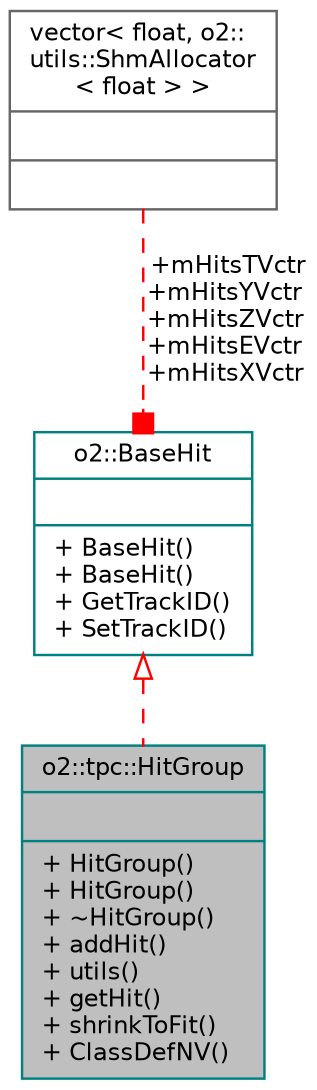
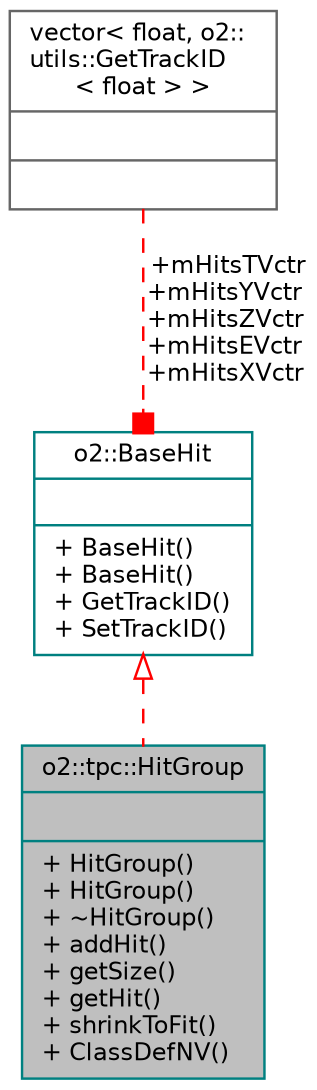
node "vector< float, o2::": text "utils::ShmAllocator" -> "utils::GetTrackID"
node "o2::tpc::HitGroup": text "+ utils()" -> "+ getSize()"
